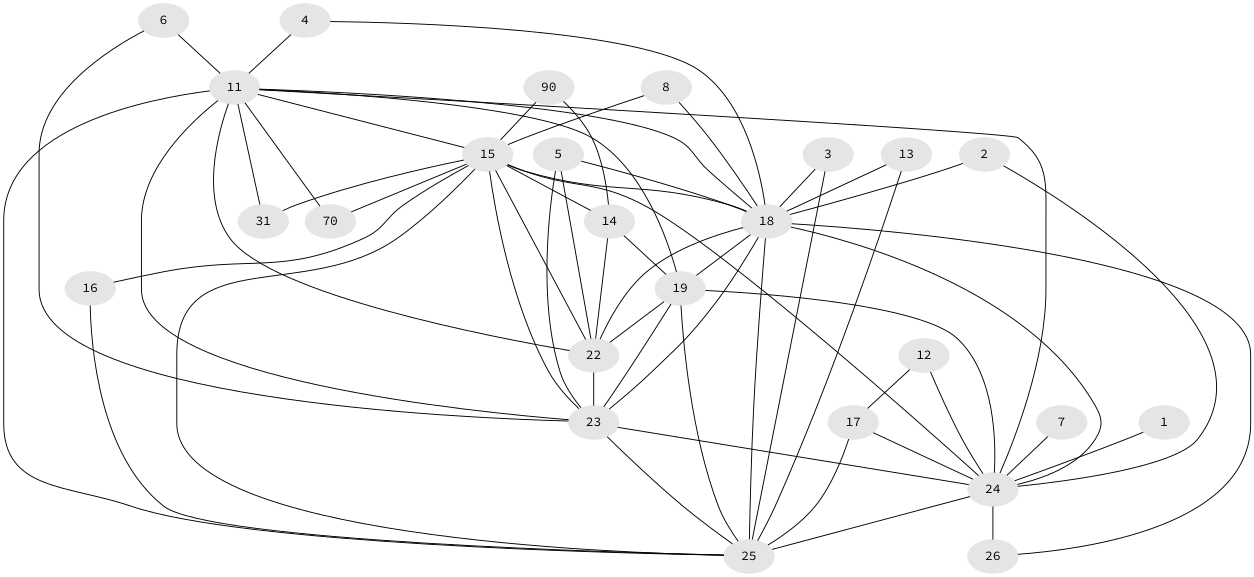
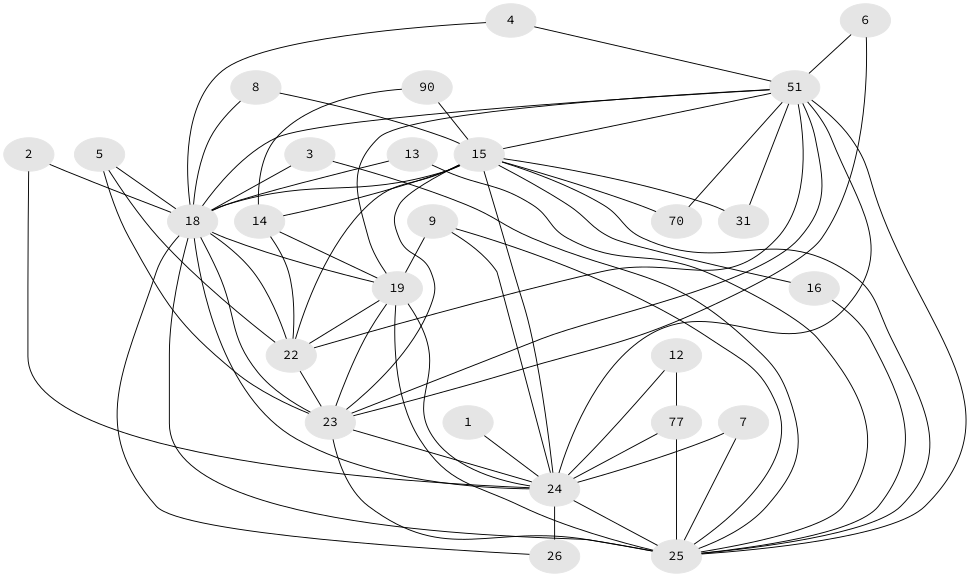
node "11": label "11" -> "51"
node "9": added
node "17": label "17" -> "77"
edge "7" -- "25": added
